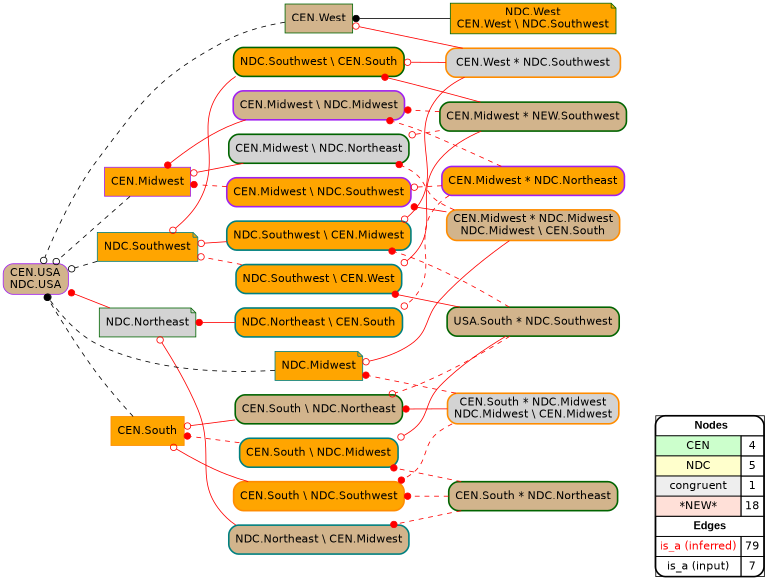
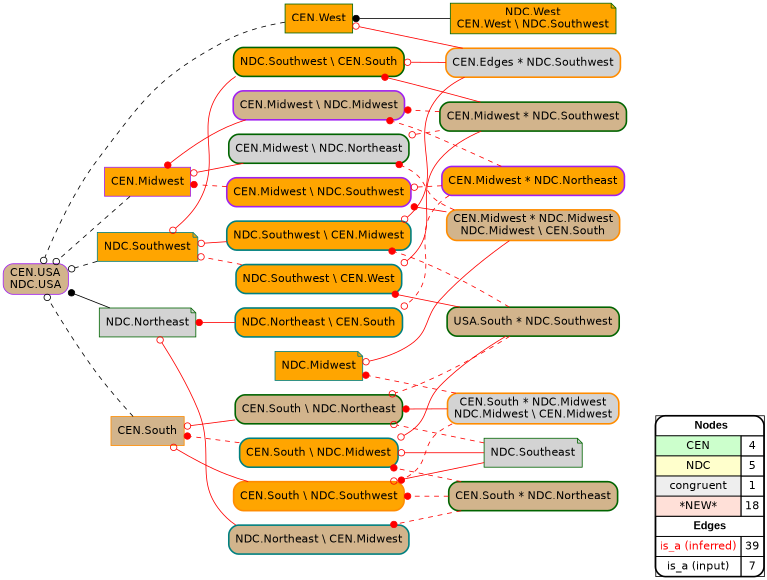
node "CEN.West": fillcolor tan -> orange
node "CEN.West * NDC.Southwest": label "CEN.West * NDC.Southwest" -> "CEN.Edges * NDC.Southwest"
node "CEN.Midwest * NEW.Southwest": label "CEN.Midwest * NEW.Southwest" -> "CEN.Midwest * NDC.Southwest"
edge "NDC.Northeast" -> "CEN.USA NDC.USA": color #ff0000 -> #000000
edge "CEN.South" -> "CEN.USA NDC.USA": arrowhead dot -> odot
edge "NDC.Midwest" -> "CEN.USA NDC.USA": removed
node "CEN.South": fillcolor orange -> tan
node "NDC.Southeast": added
node "Nodes": text "79" -> "39"
